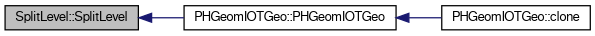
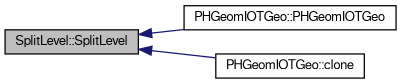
edge "PHGeomIOTGeo::clone" -> "PHGeomIOTGeo::PHGeomIOTGeo": now "PHGeomIOTGeo::clone" -> "SplitLevel::SplitLevel"
